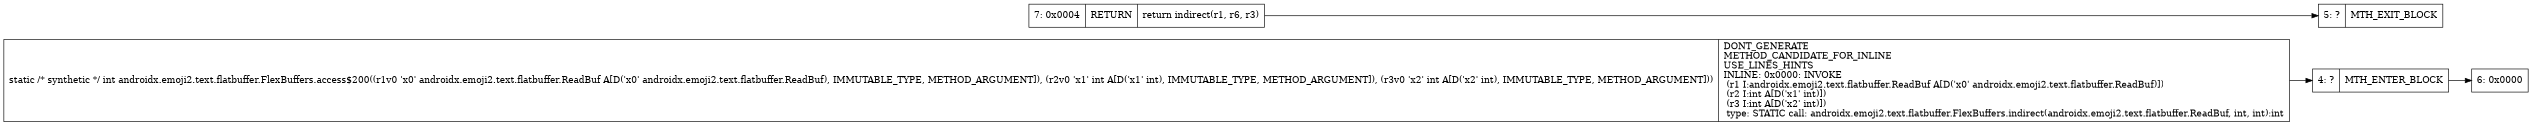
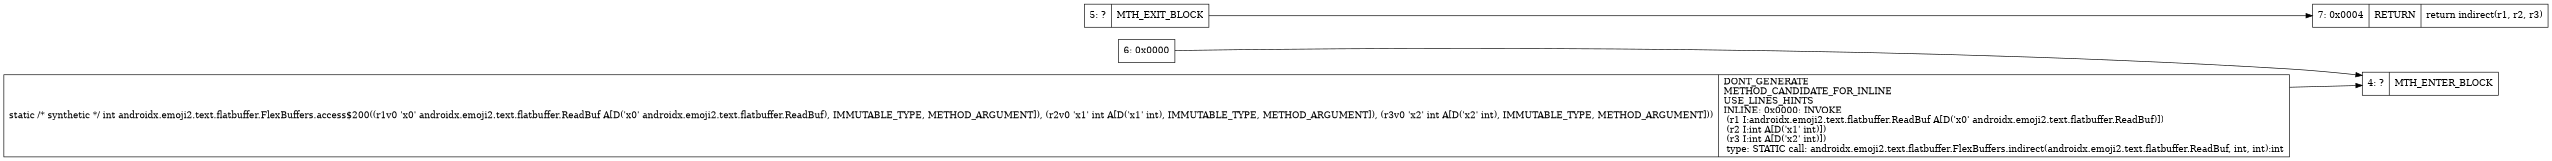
node "7: 0x0004": text "return indirect(r1, r6, r3)" -> "return indirect(r1, r2, r3)"
edge "7: 0x0004" -> "5: ?": reversed
edge "4: ?" -> "6: 0x0000": reversed
